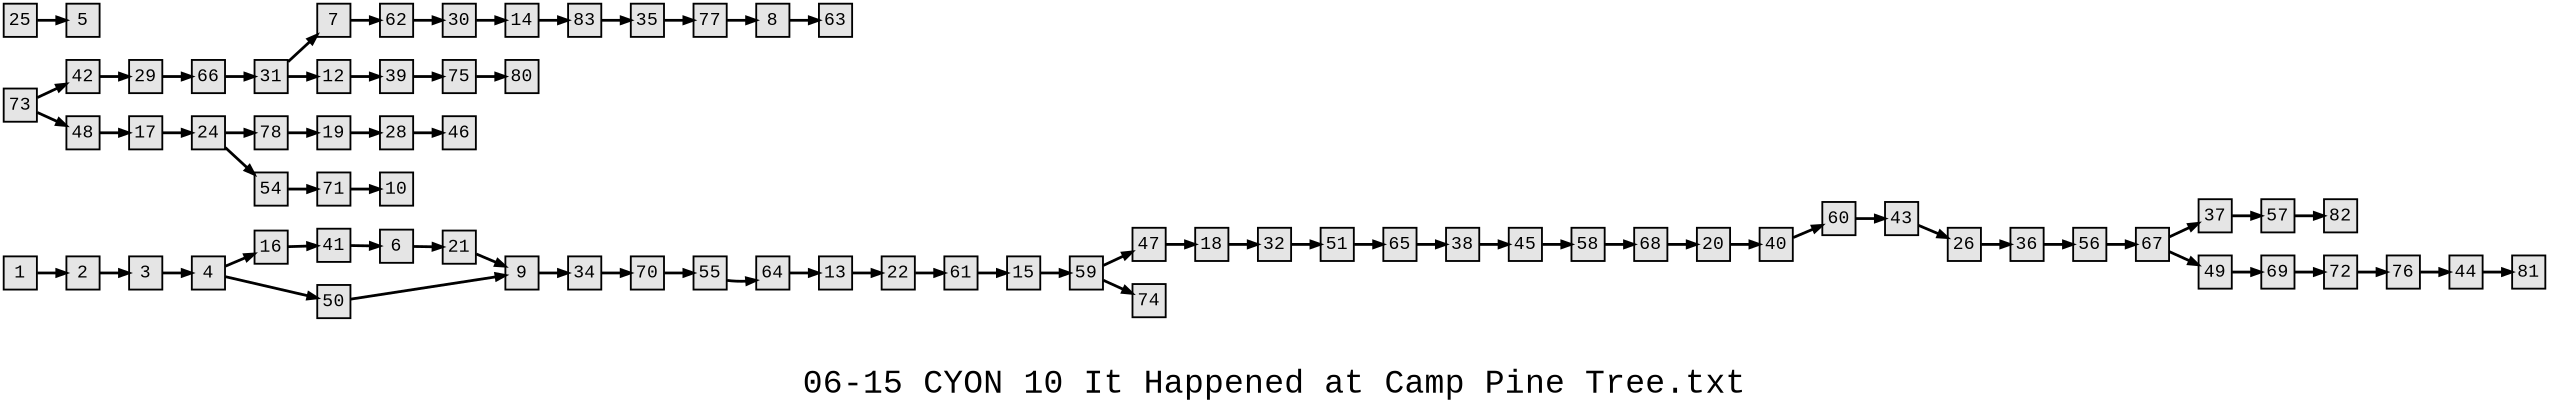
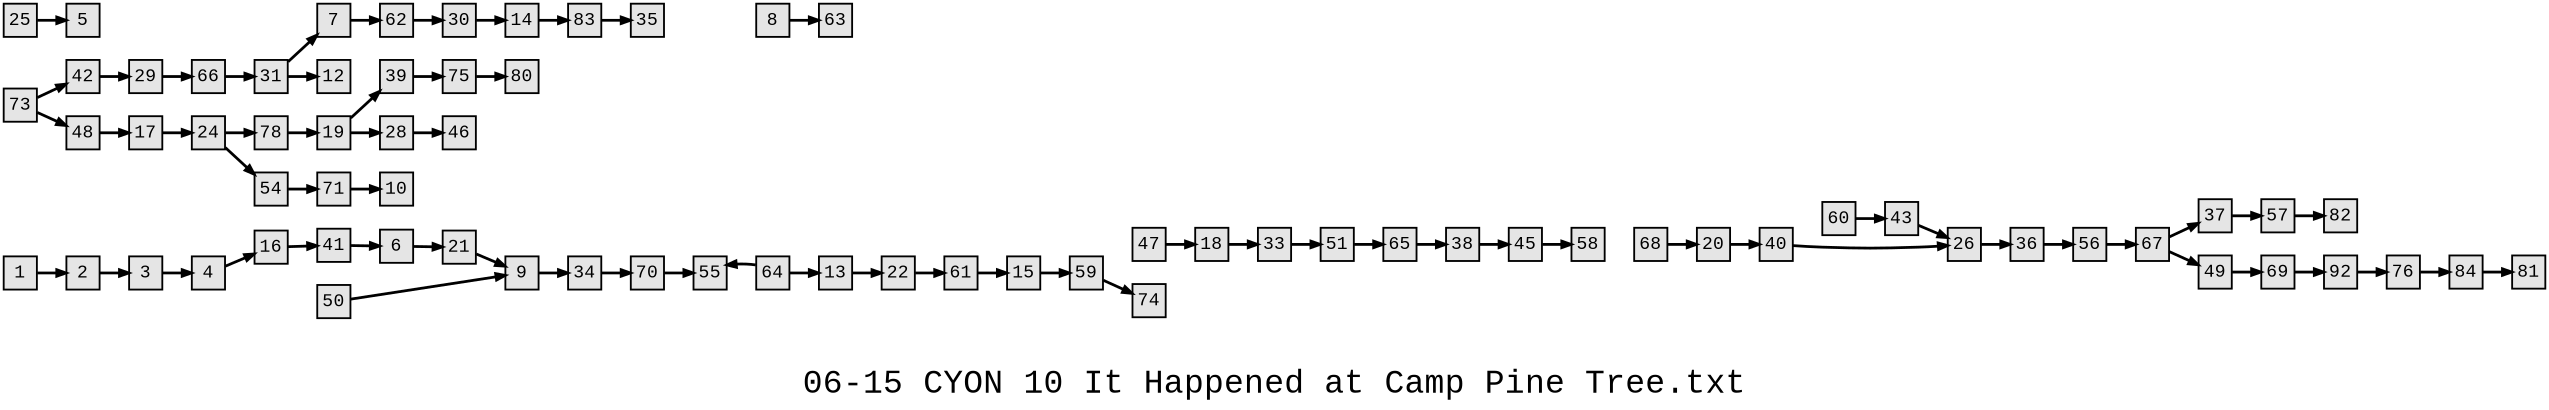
node "77": removed
edge "12" -> "39": now "19" -> "39"
edge "40" -> "60": now "40" -> "26"
node "32": label "32" -> "33"
edge "58" -> "68": removed
edge "59" -> "47": removed
node "72": label "72" -> "92"
node "44": label "44" -> "84"
edge "55" -> "64": reversed
edge "4" -> "50": removed
